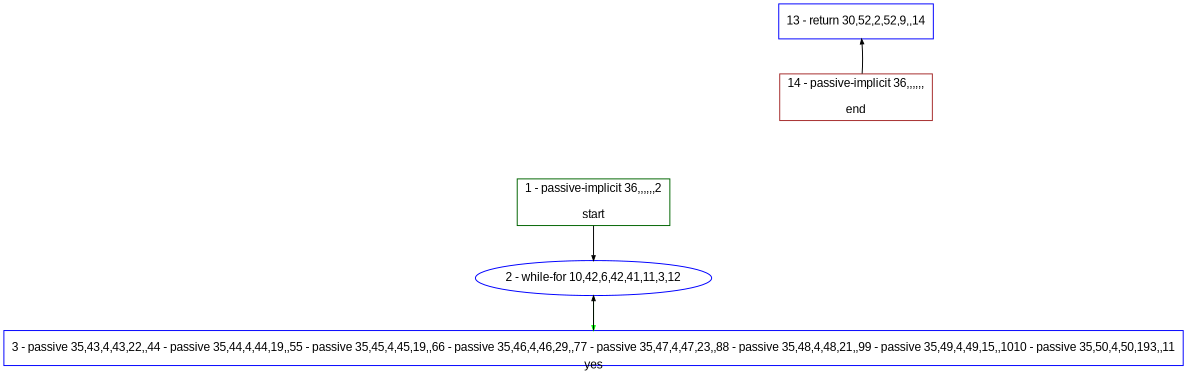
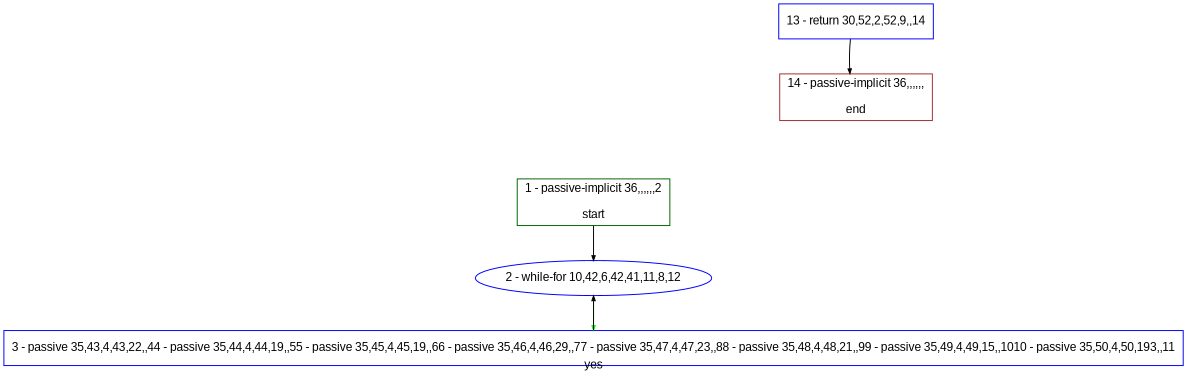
edge "14 - passive-implicit 36,,,,,, end" -> "13 - return 30,52,2,52,9,,14": reversed
node "2 - while-for 10,42,6,42,41,11,3,12": label "2 - while-for 10,42,6,42,41,11,3,12" -> "2 - while-for 10,42,6,42,41,11,8,12"
